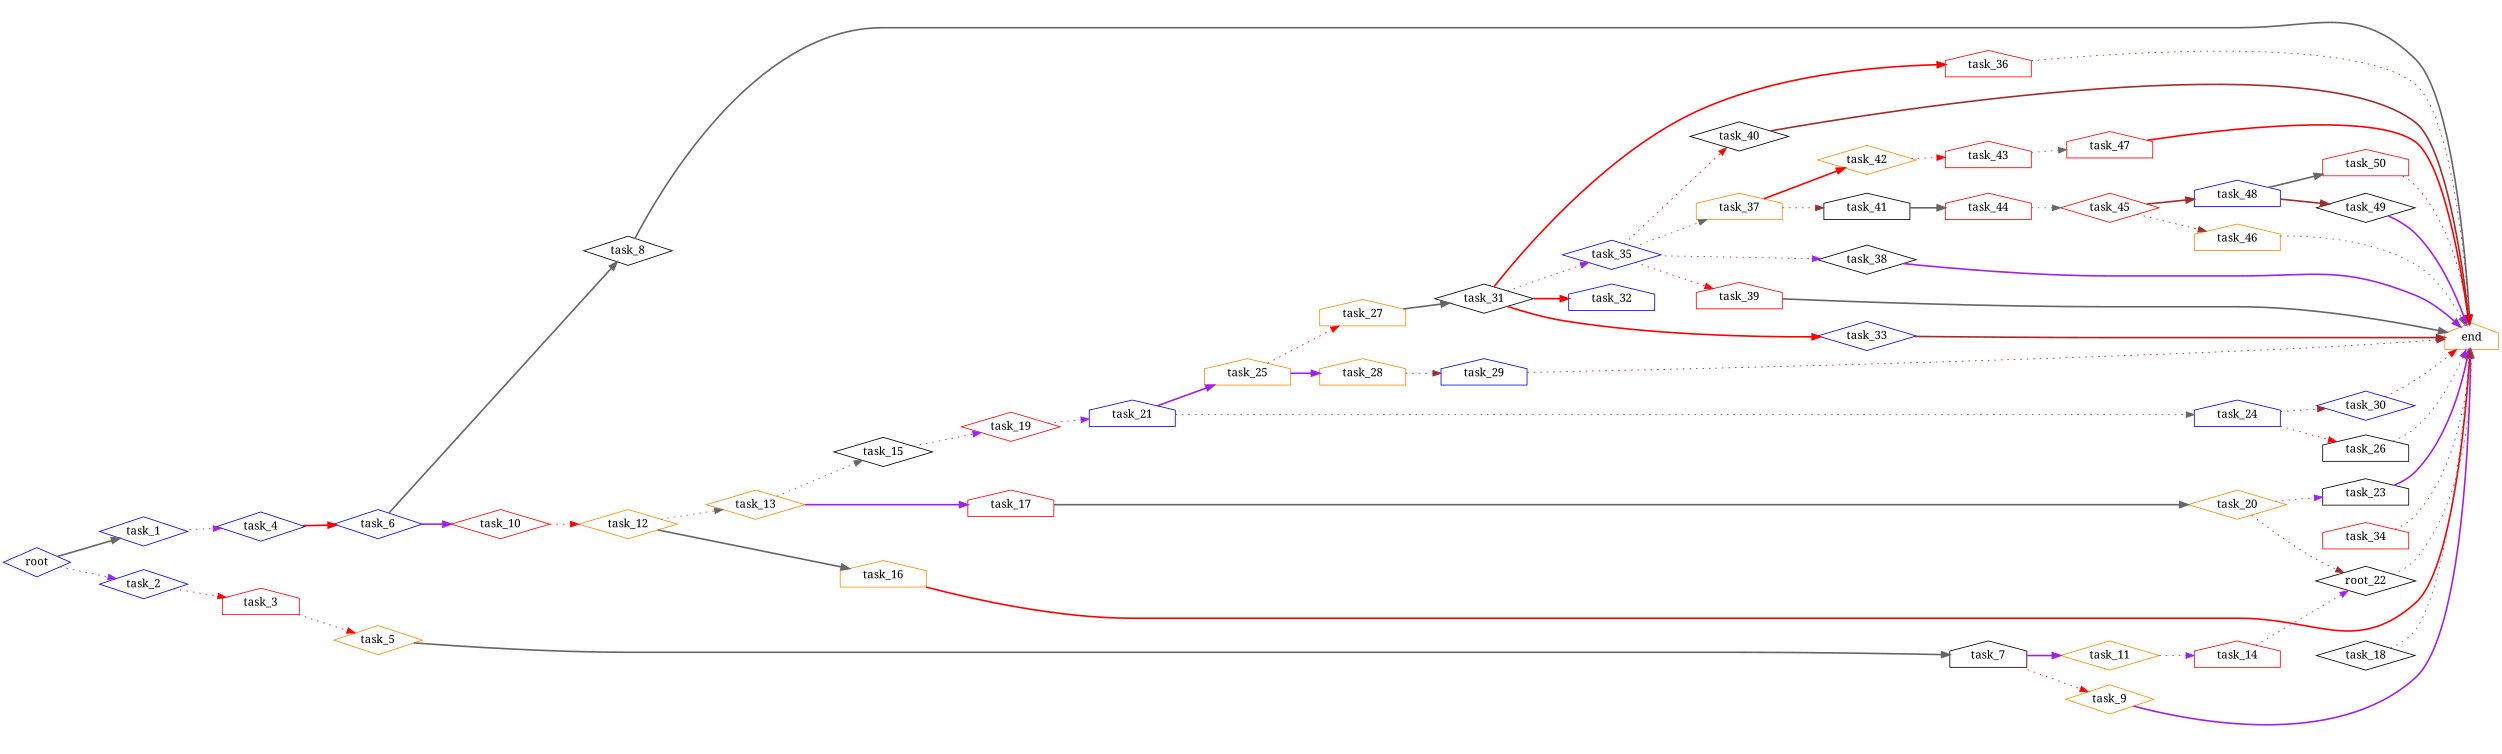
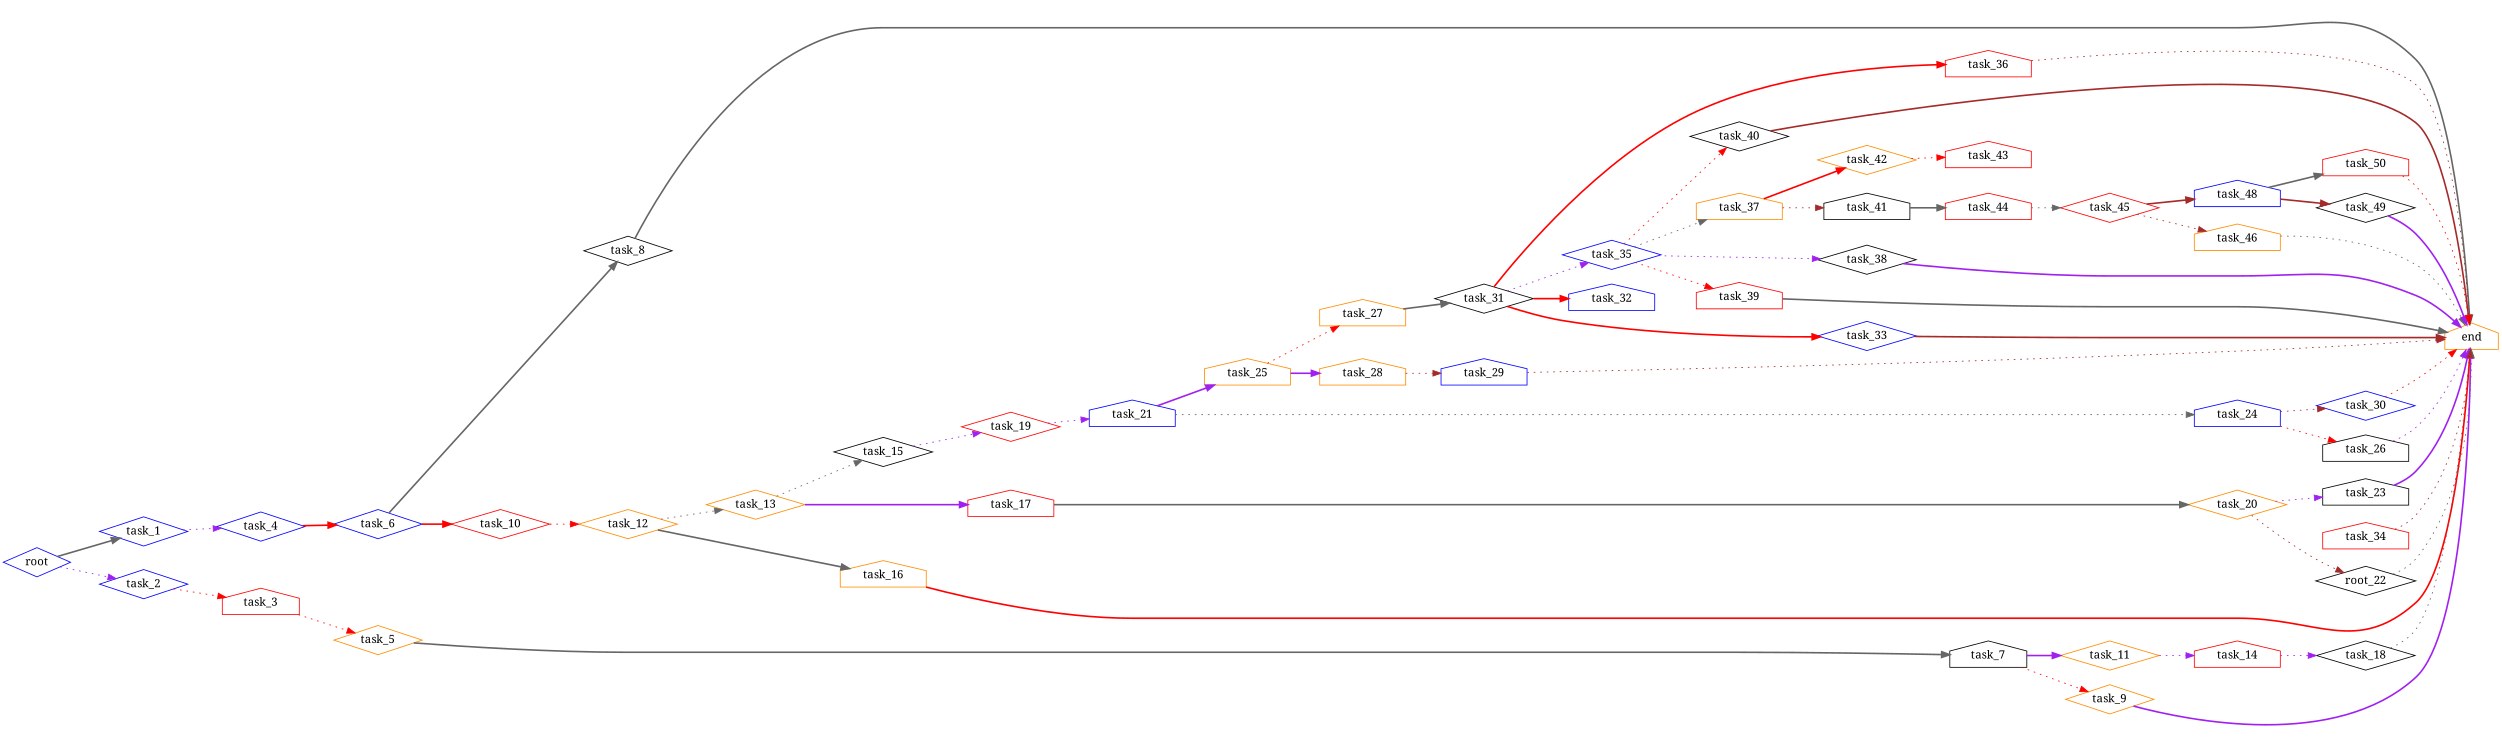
node "task_47": removed
edge "task_6" -> "task_10": color purple -> red
edge "task_14" -> "root_22": now "task_14" -> "task_18"
